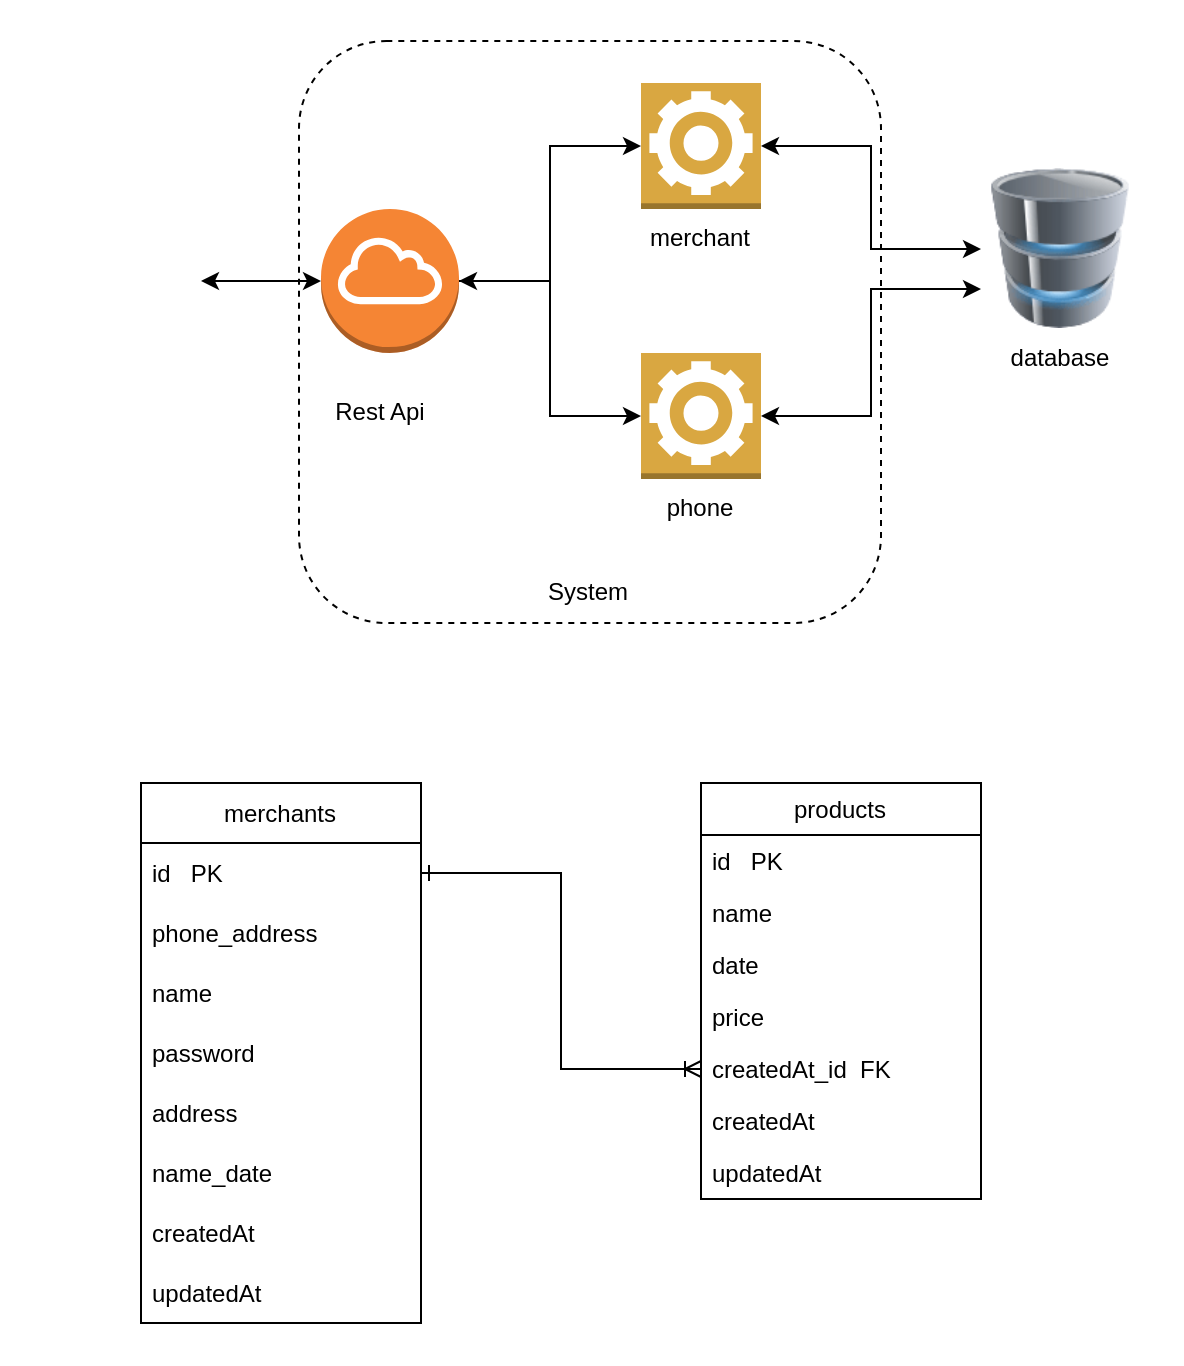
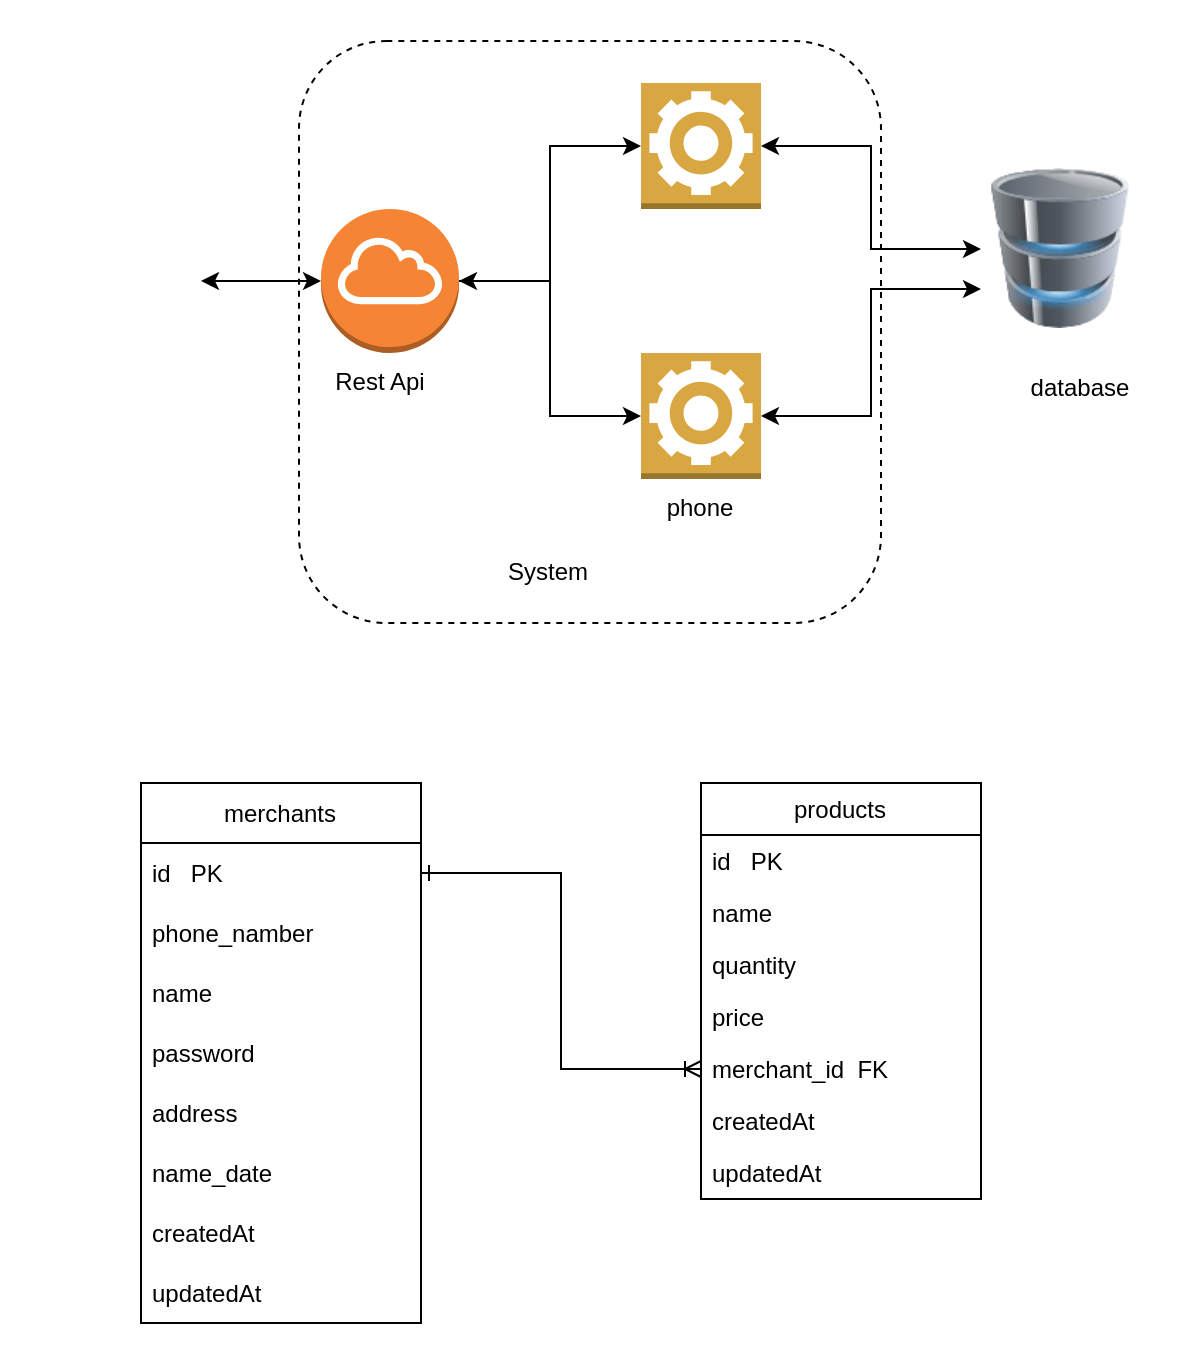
node "merchant": removed
node "database": moved (1061, 359) -> (1081, 389)
node "Rest Api": moved (381, 413) -> (381, 383)
node "System": moved (589, 593) -> (549, 573)
node "phone_address": label "phone_address" -> "phone_namber"
node "date": label "date" -> "quantity"
node "createdAt_id FK": label "createdAt_id FK" -> "merchant_id FK"
